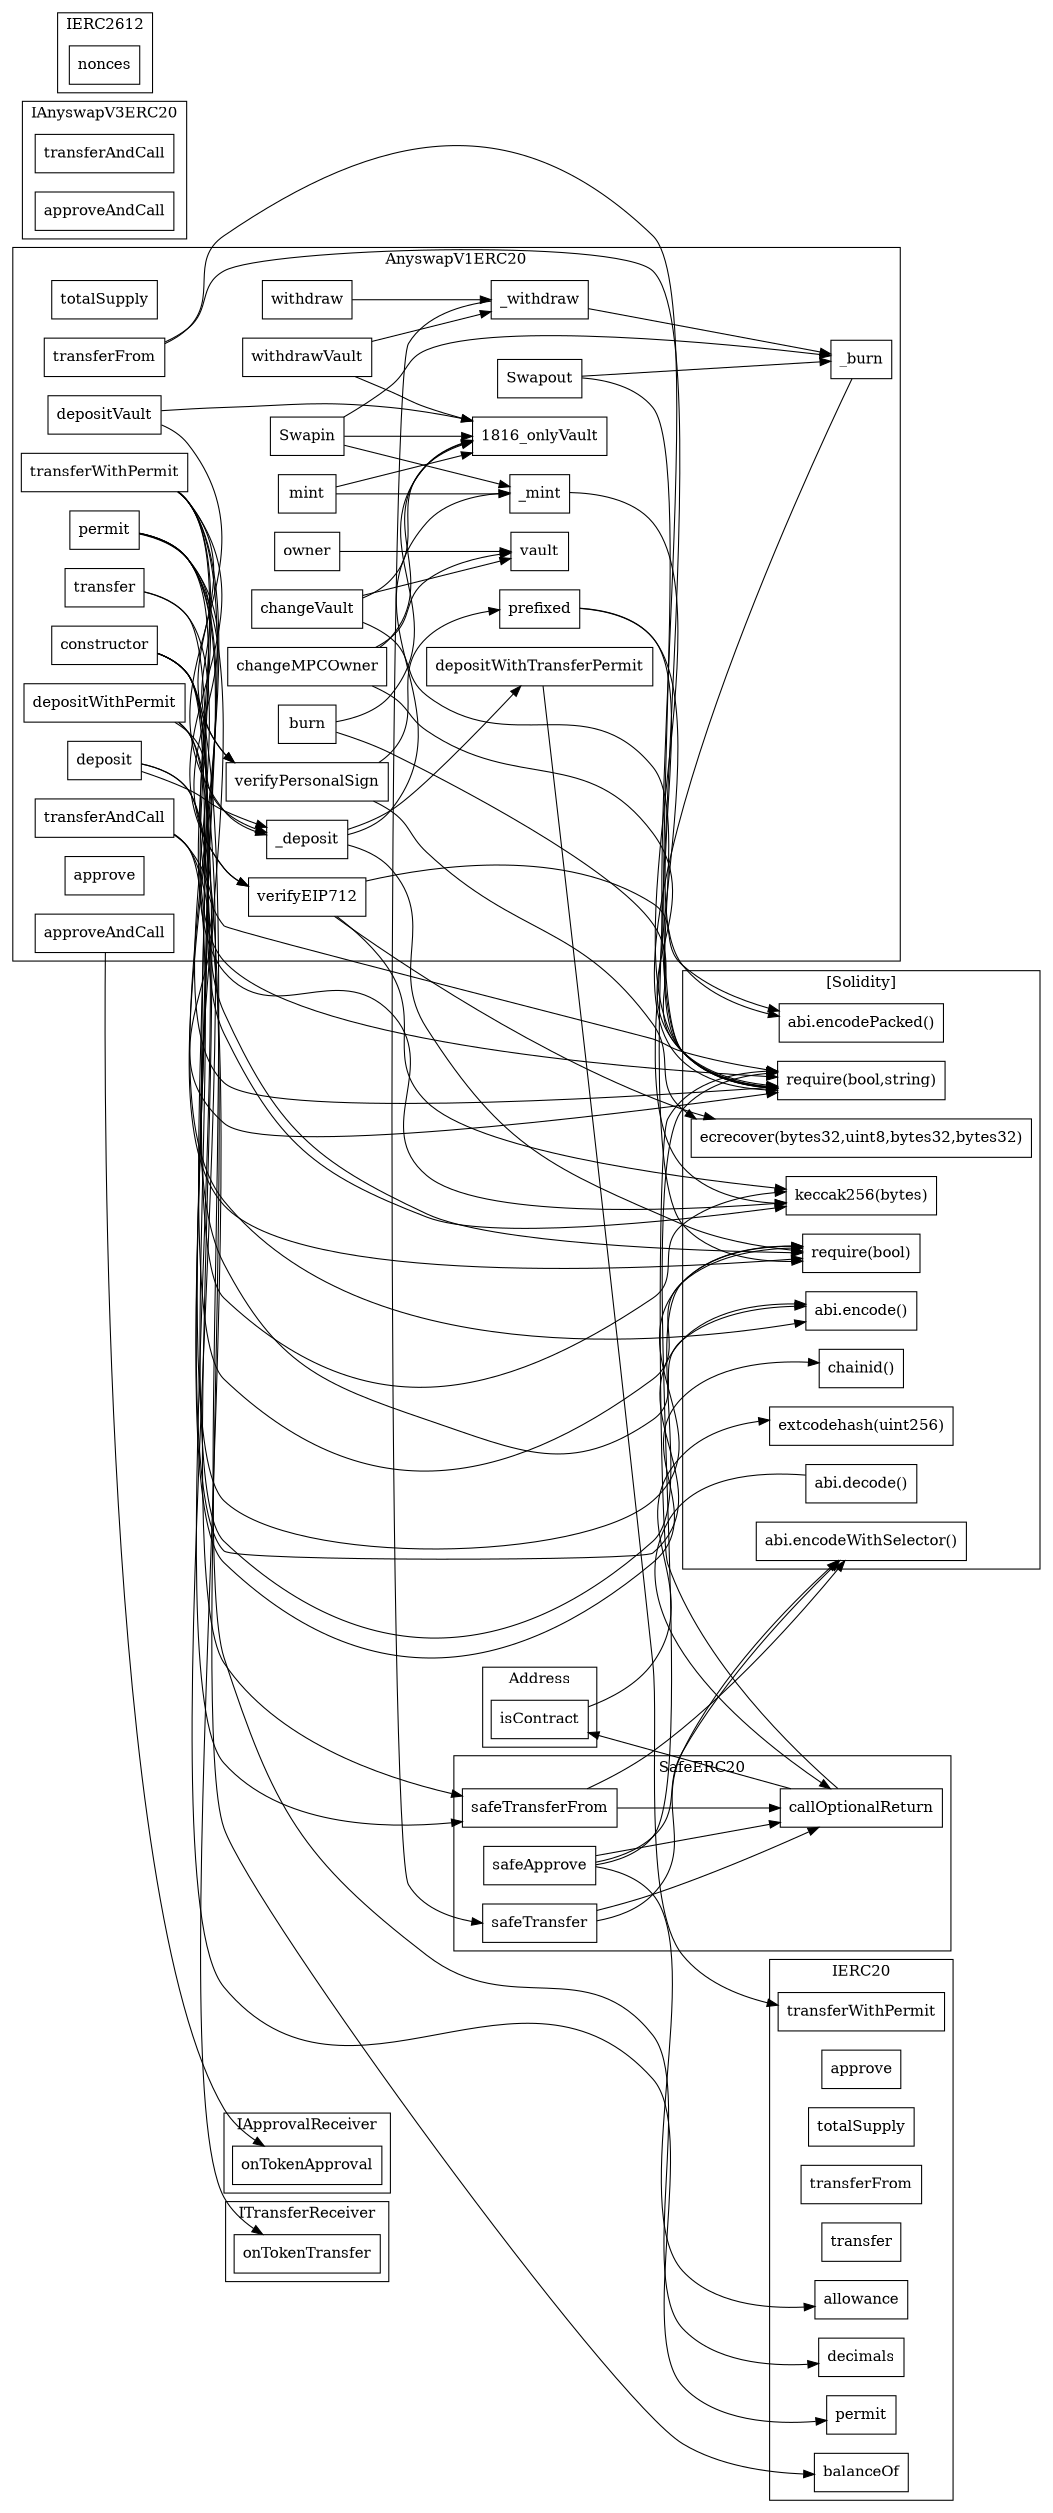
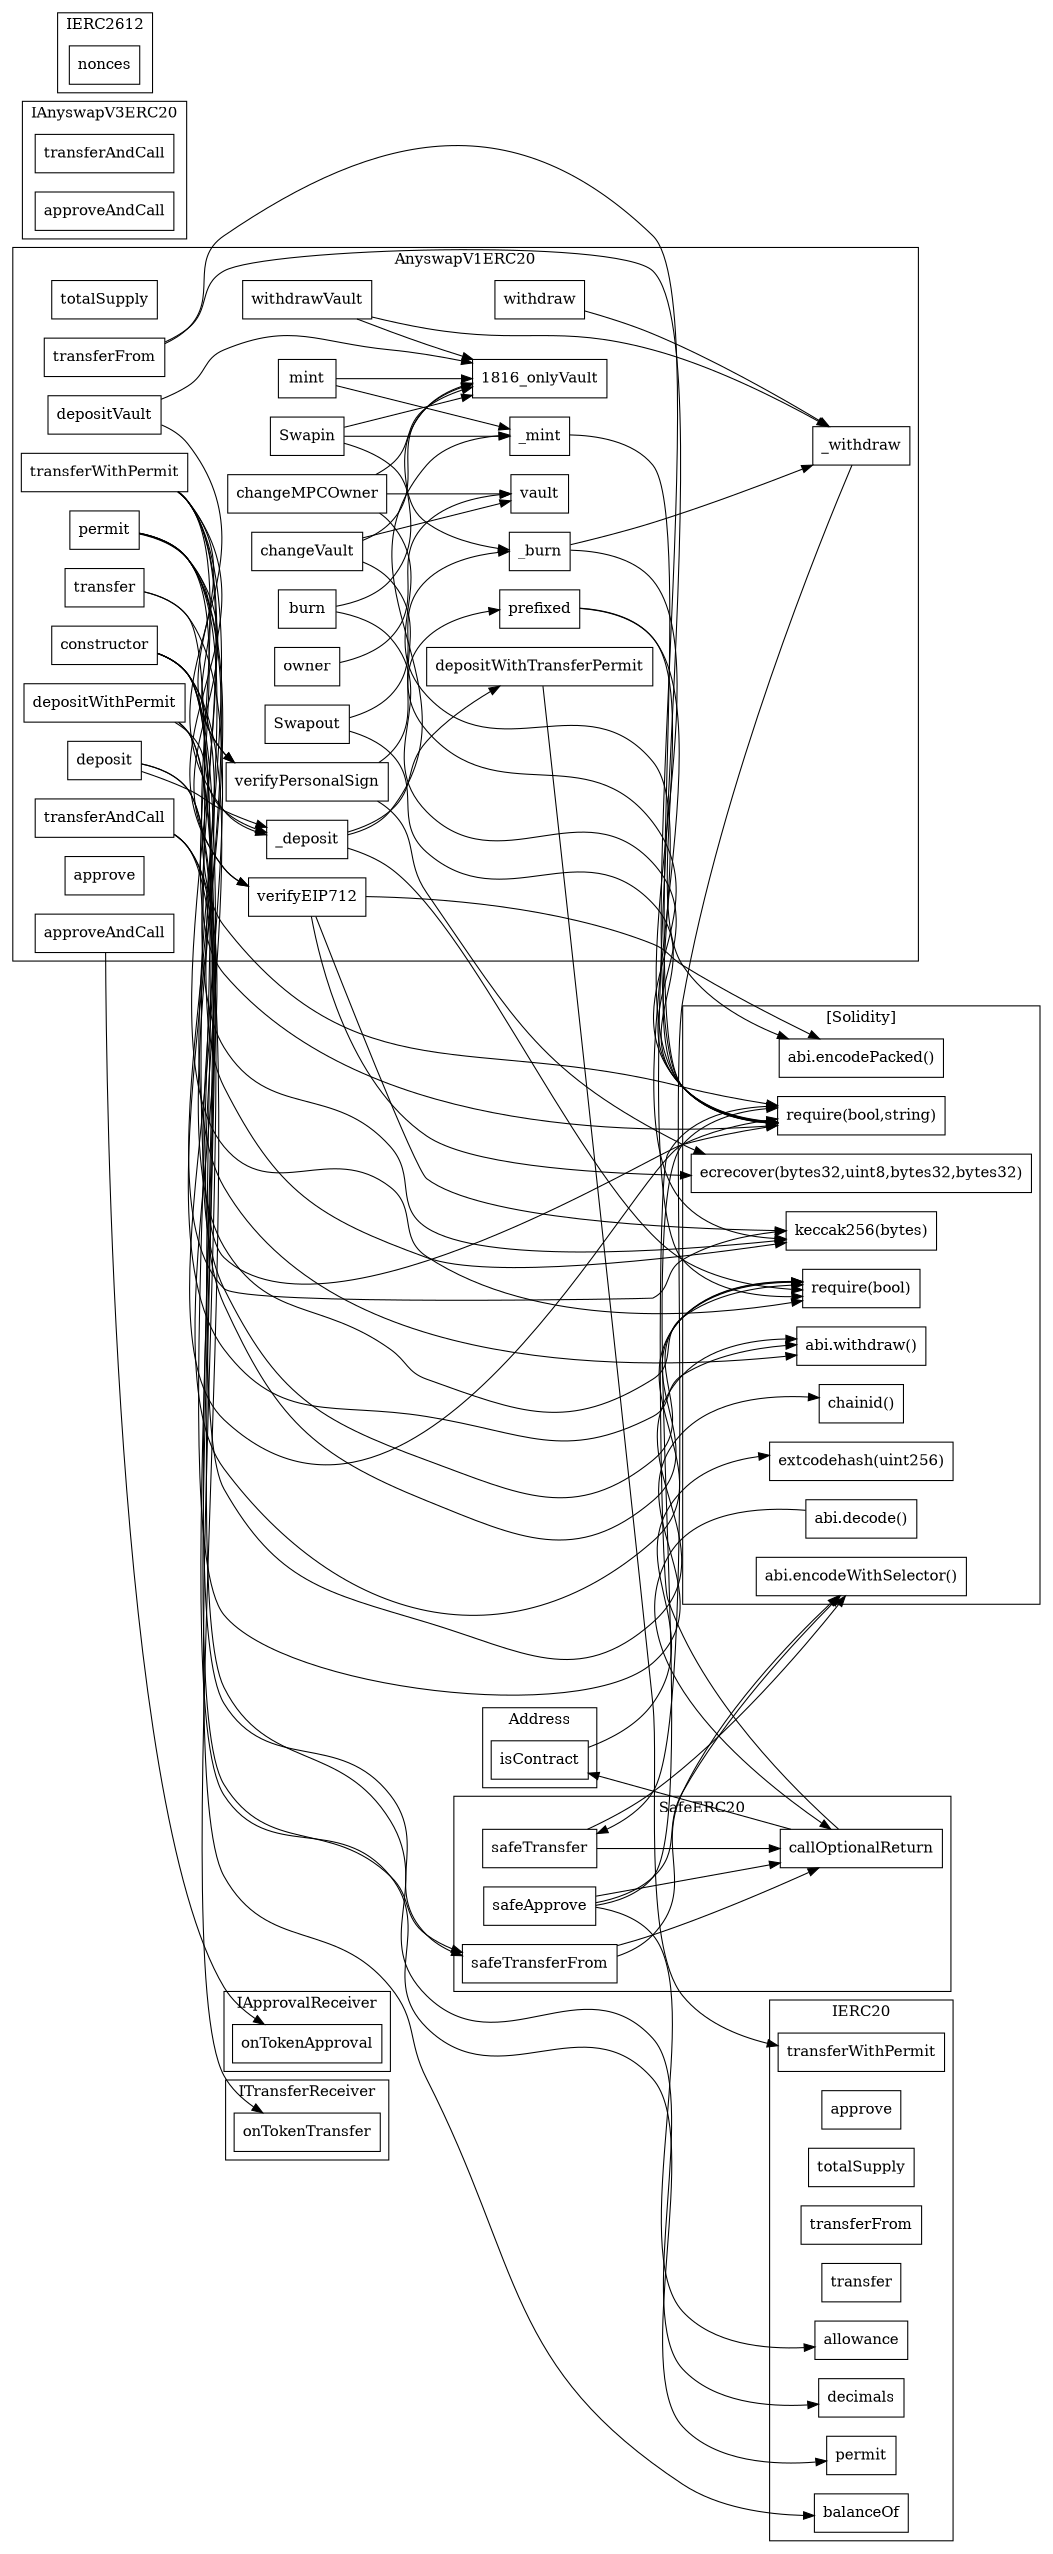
edge "_withdraw" -> "_burn": reversed
node "abi.encode()": label "abi.encode()" -> "abi.withdraw()"
